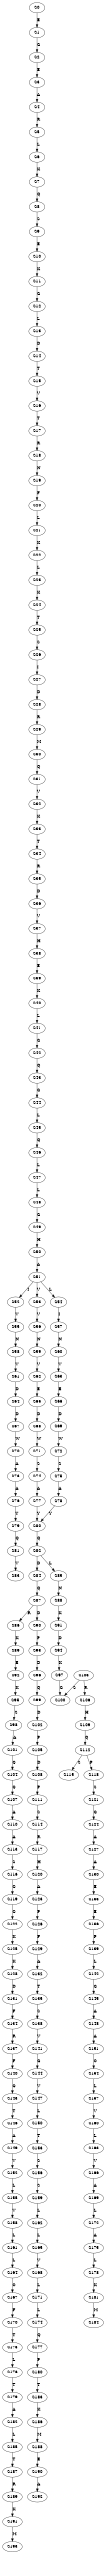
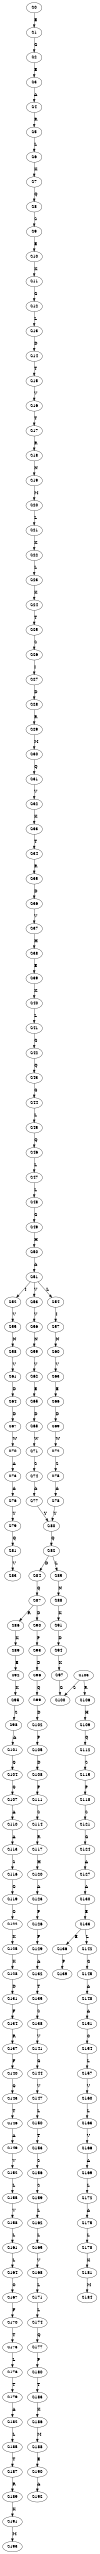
edge "S19" -> "S20": label "F" -> "M"
edge "S112" -> "S118": now "S115" -> "S118"
edge "S139" -> "S142": now "S133" -> "S142"
